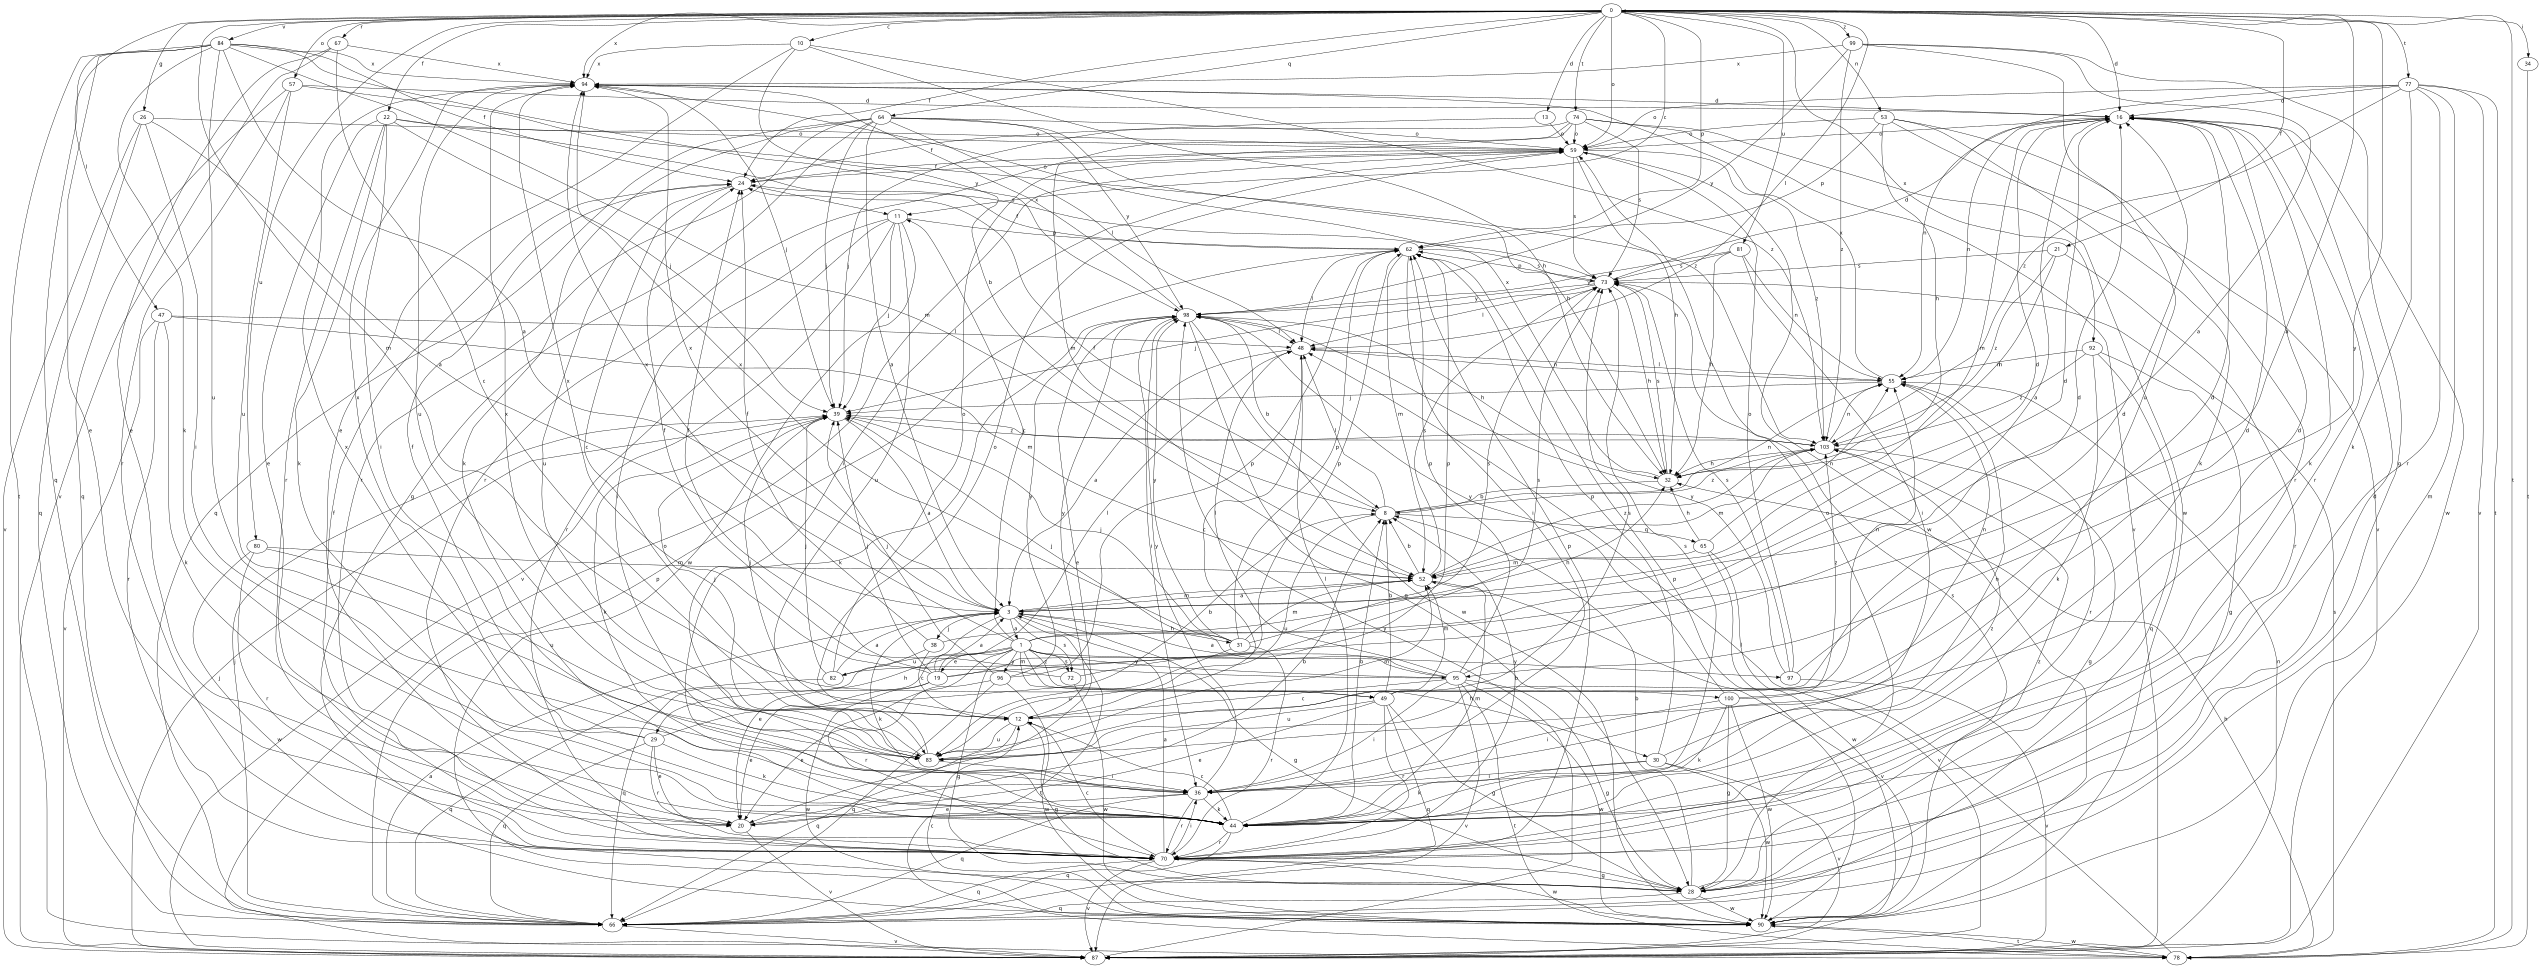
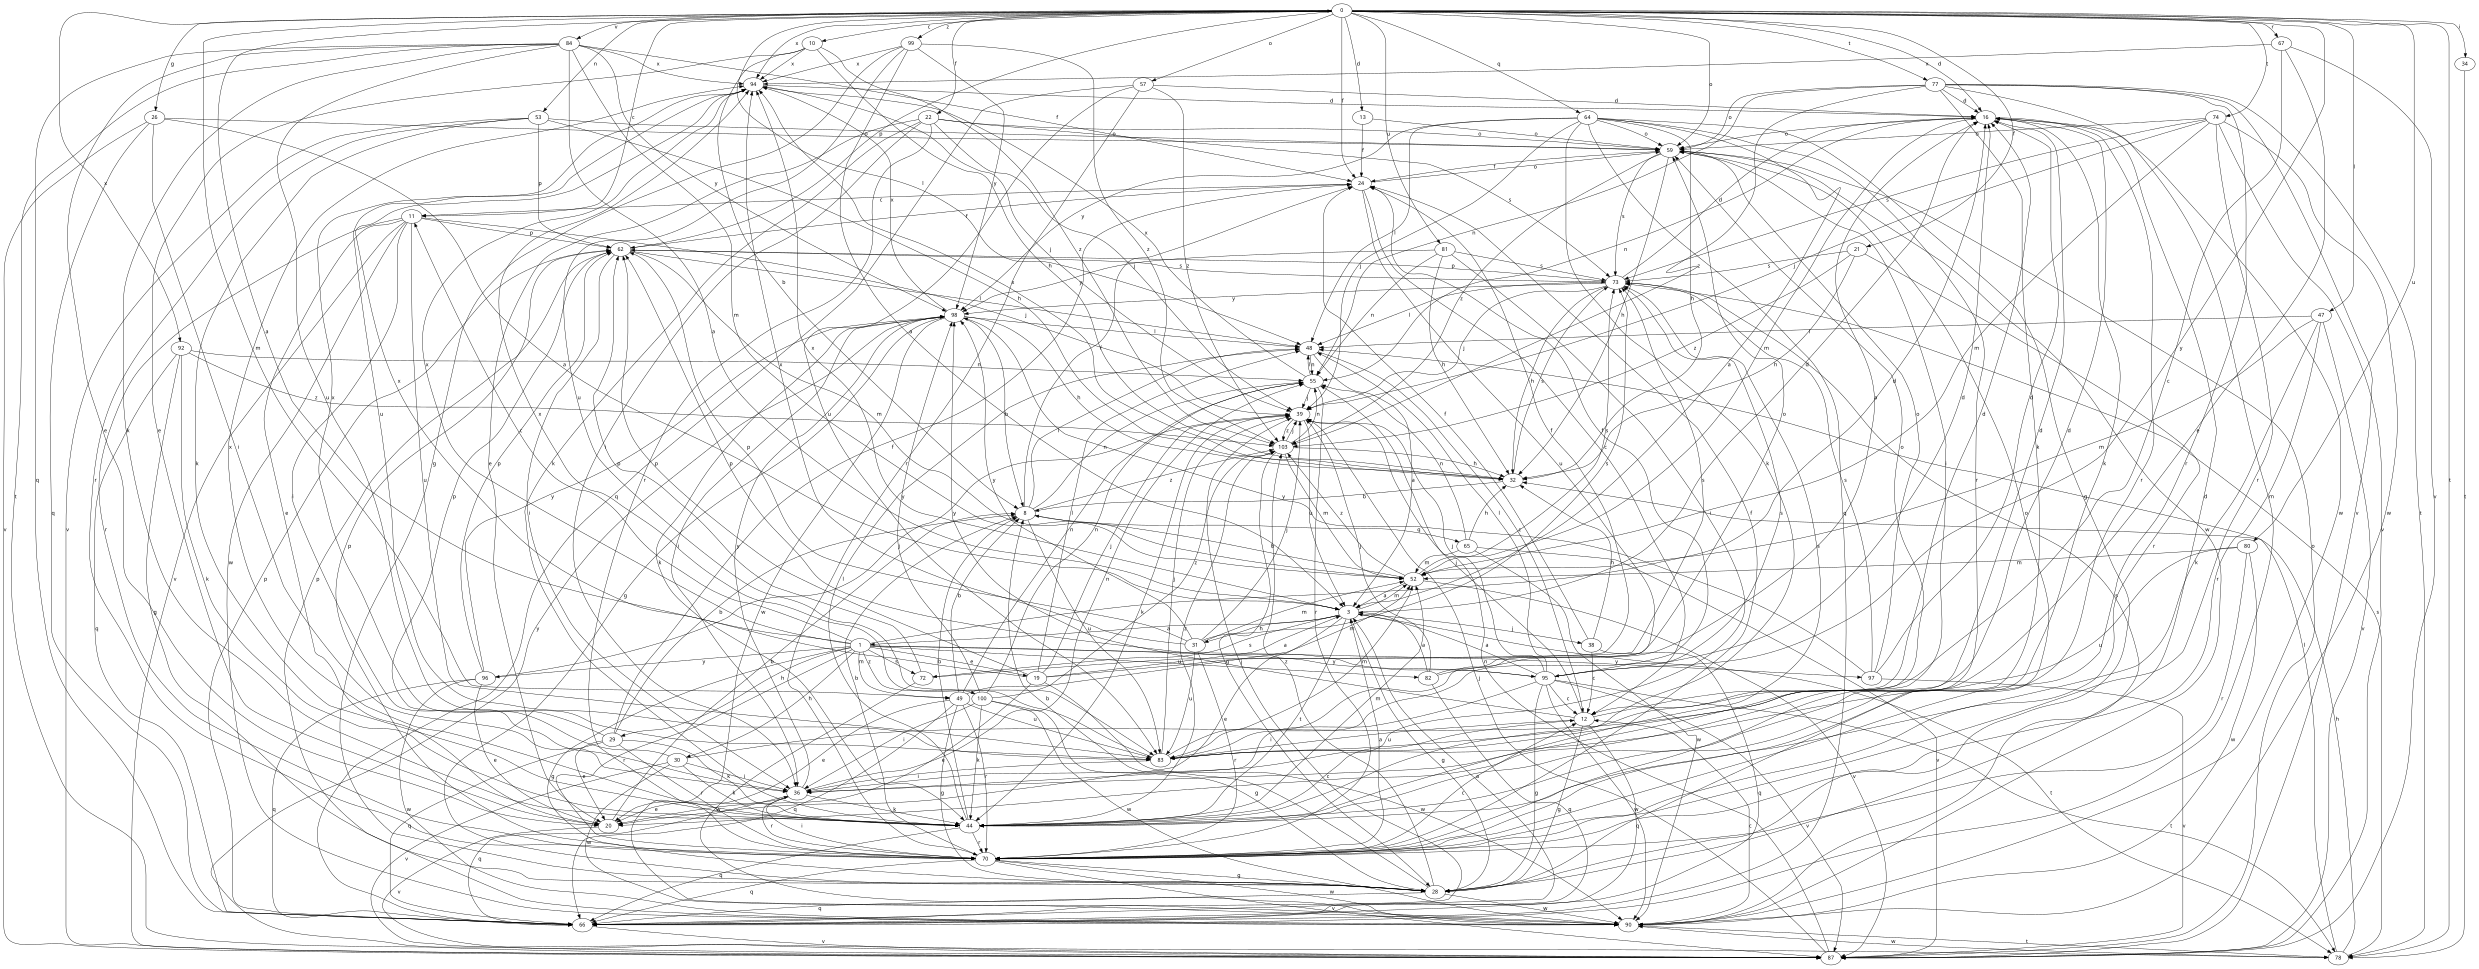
edge "39" -> "3": label "a" -> "u"
edge "98" -> "20": now "11" -> "20"
edge "3" -> "44": label "k" -> "t"
